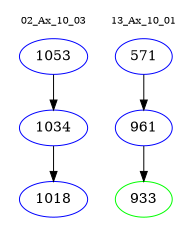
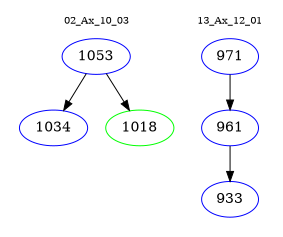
cluster "13_Ax_10_01": label "13_Ax_10_01" -> "13_Ax_12_01"
node "571": label "571" -> "971"
edge "1034" -> "1018": now "1053" -> "1018"
node "1018": color blue -> green
node "933": color green -> blue
